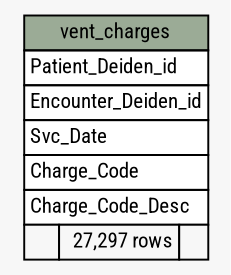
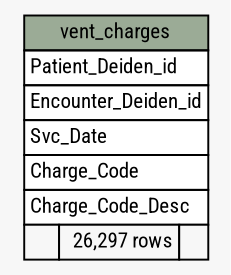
node "vent_charges": text "27,297 rows" -> "26,297 rows"
